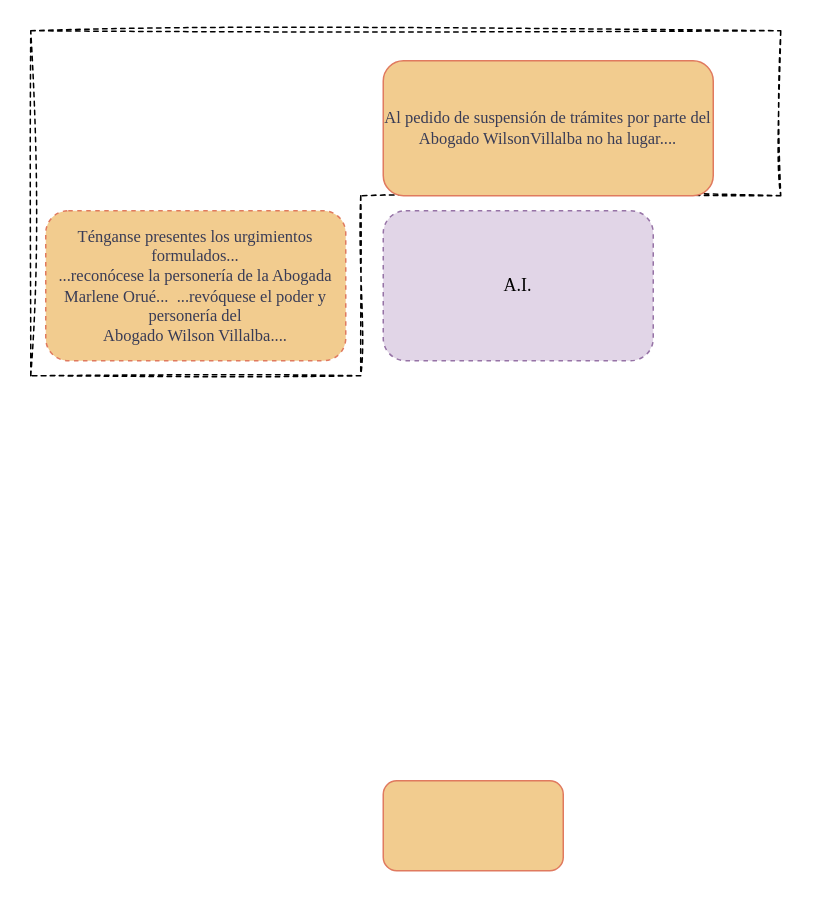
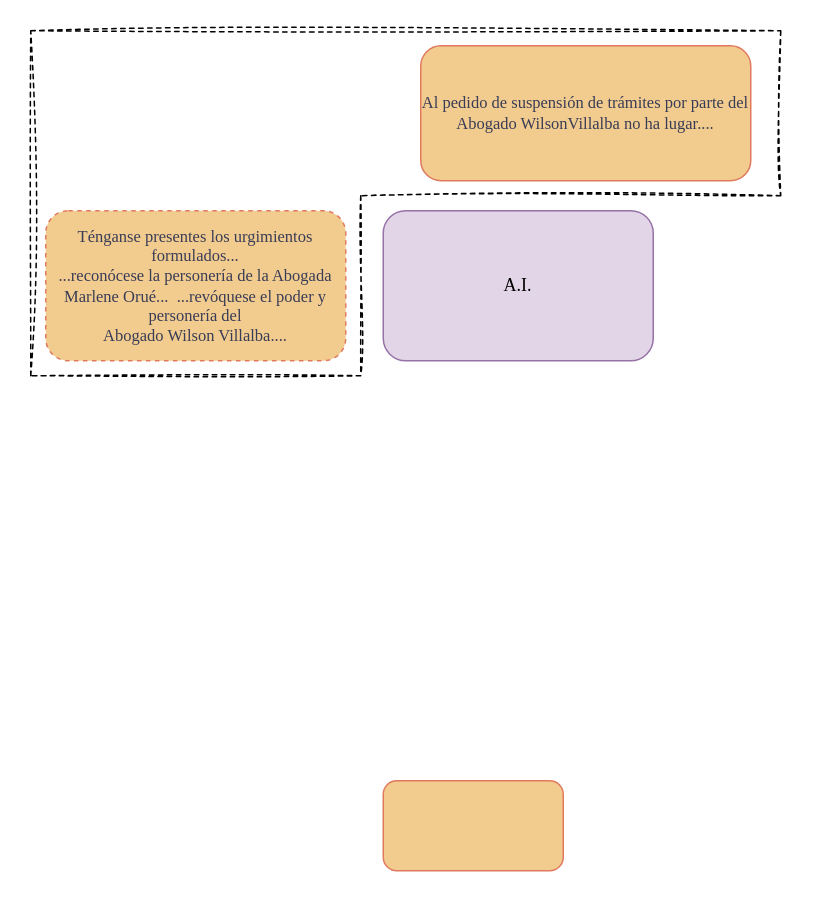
node "Al pedido de suspensión de trámites por parte del Abogado WilsonVillalba no ha lugar....": moved (548, 128) -> (586, 113)
node "A.I.": style dashed -> solid
